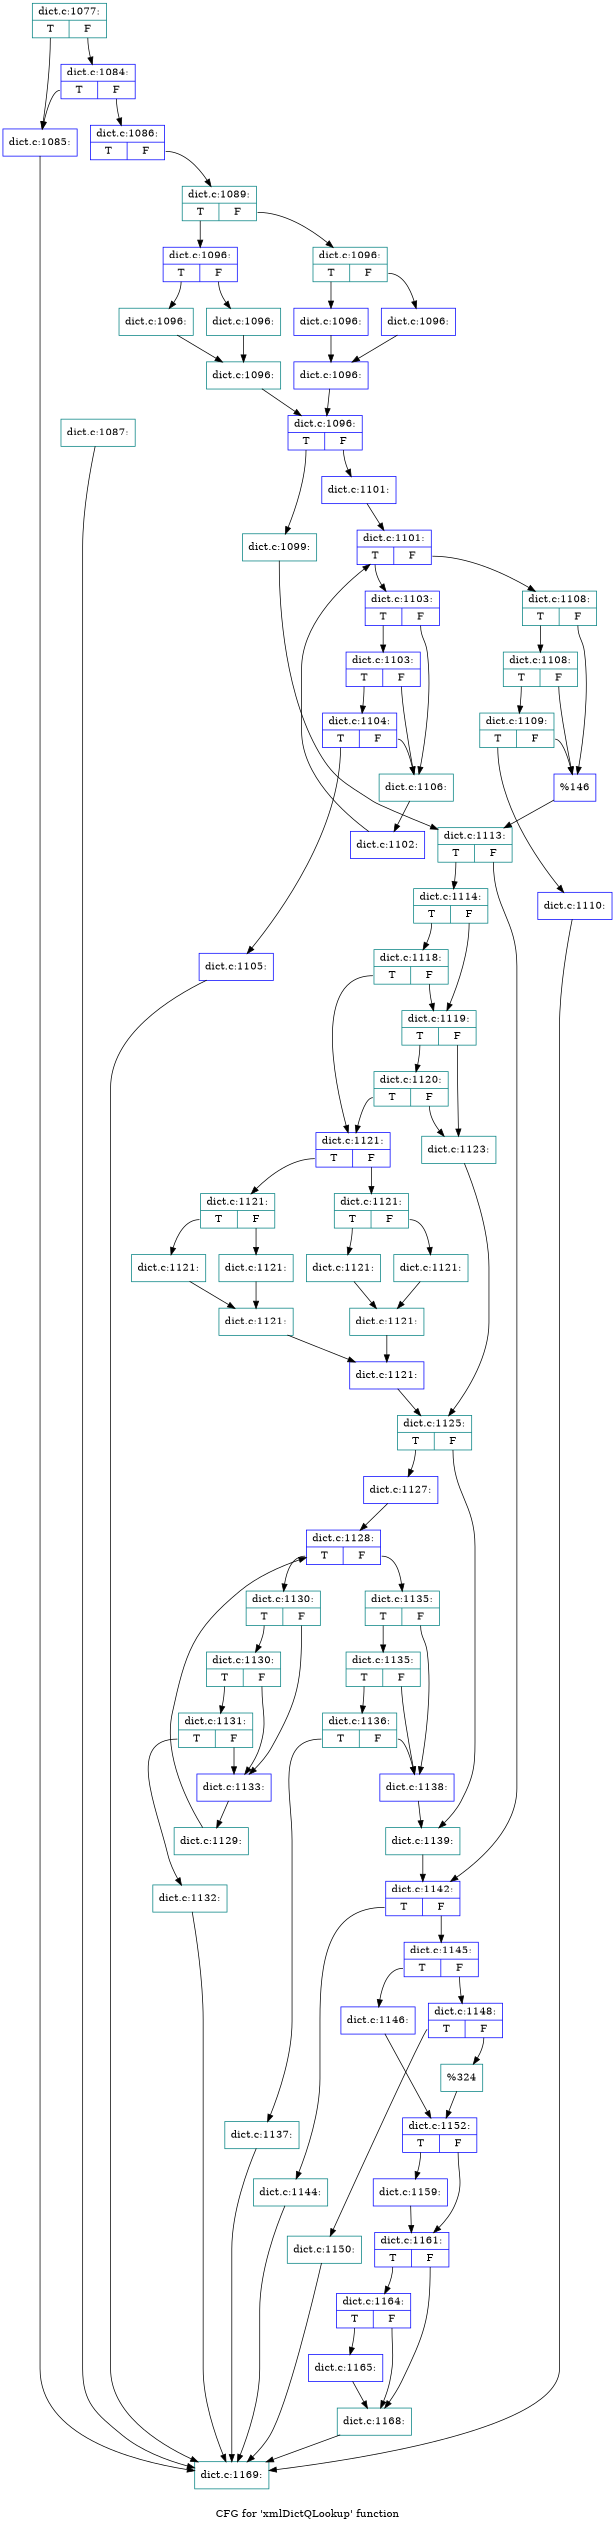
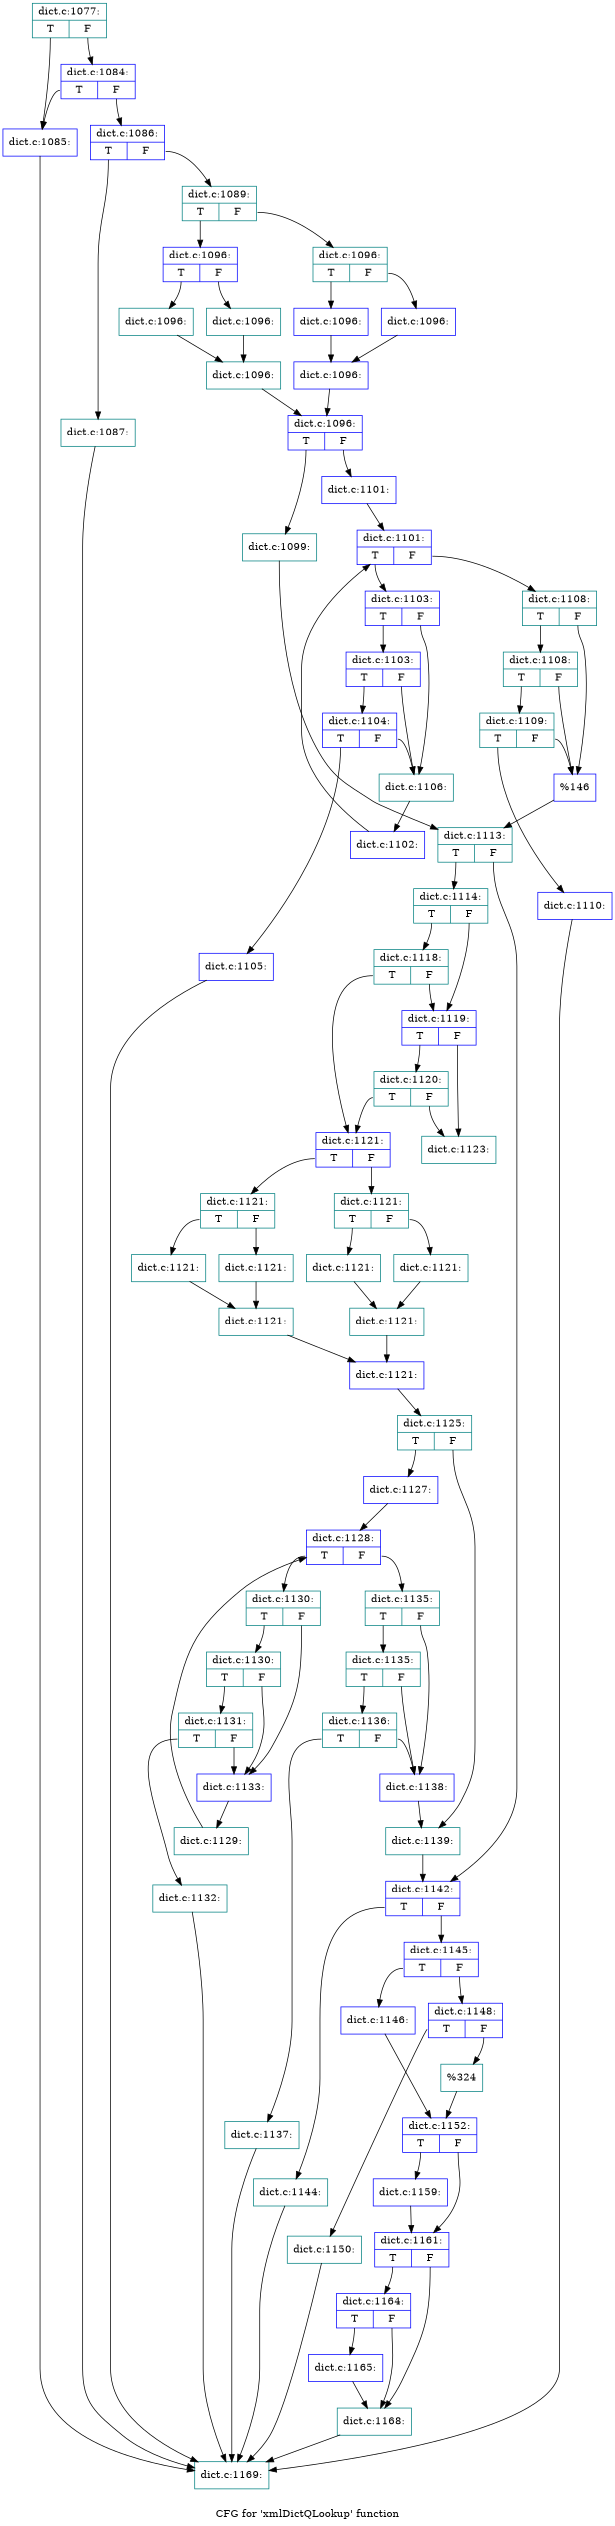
edge "dict.c:1086:" -> "dict.c:1087:": added
node "dict.c:1119:": color teal -> blue
edge "dict.c:1123:" -> "dict.c:1125:": removed
